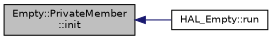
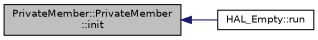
node "Empty::PrivateMember ::init": label "Empty::PrivateMember ::init" -> "PrivateMember::PrivateMember ::init"
